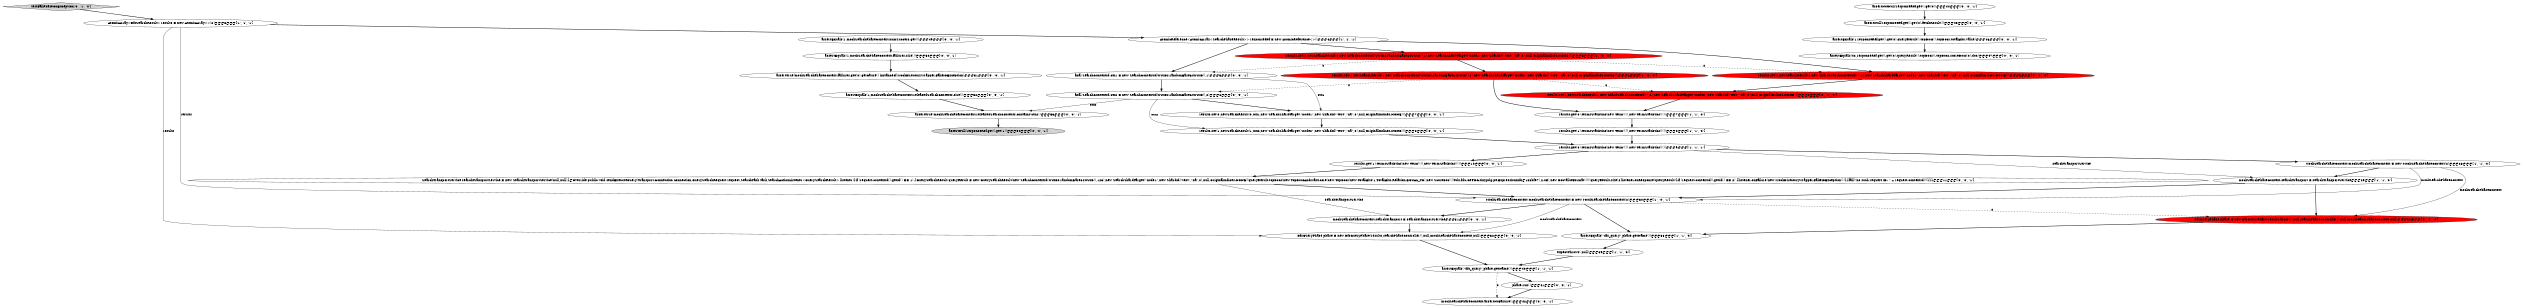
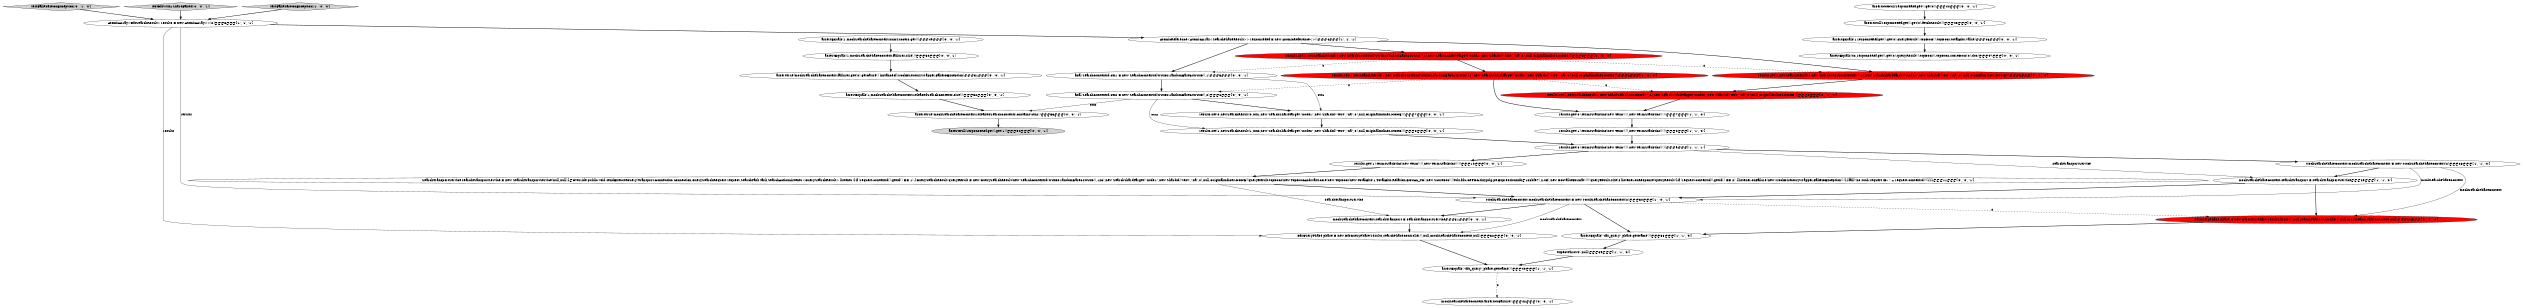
node "testDfsWith1ShardFailed['0', '0', '1']": added
node "testFailPhaseOnException['1', '0', '0']": added
node "phase.run()@@@41@@@['0', '0', '1']": removed
